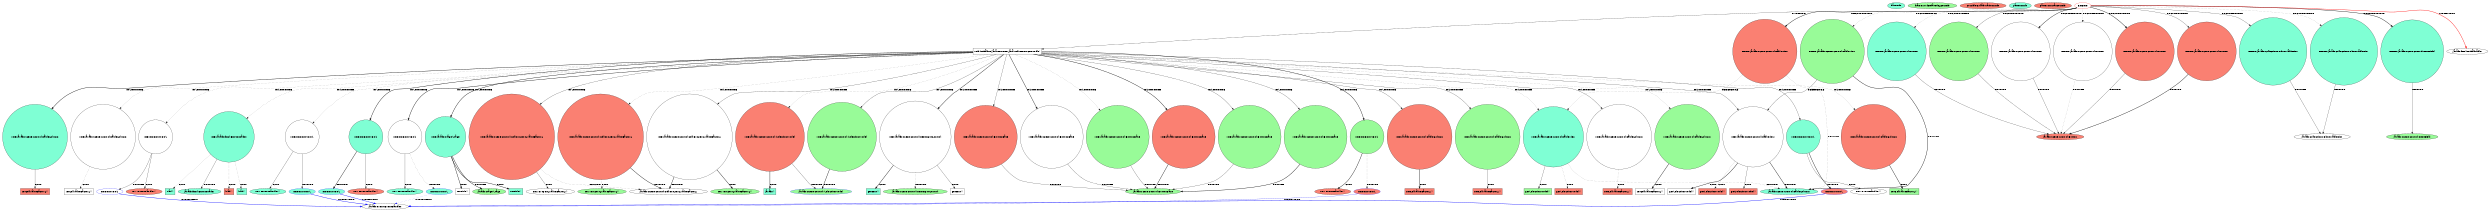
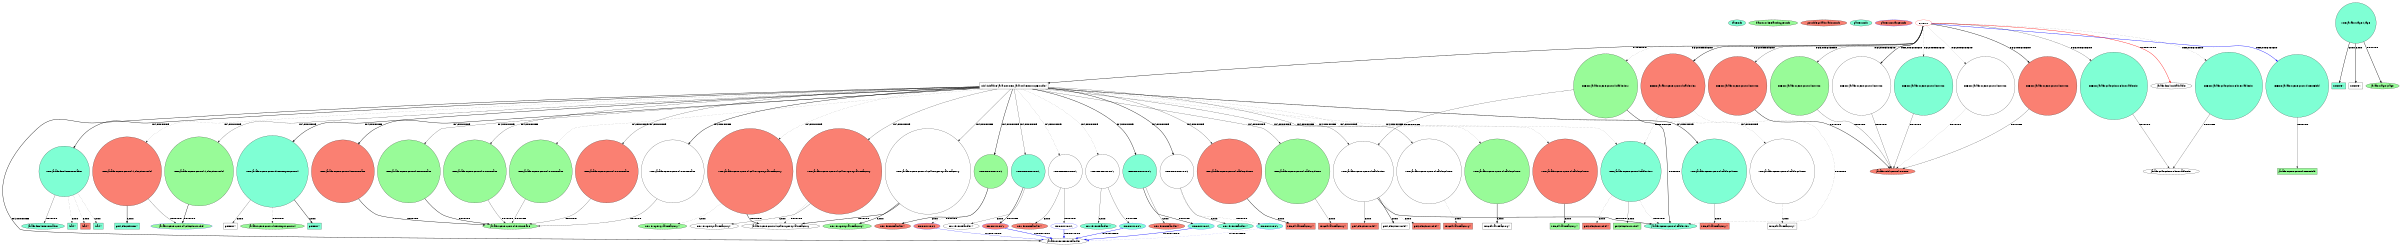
node "patternInstancesInfo": color black -> blue
edge "CLIENT" -> "FIELD:javafx.scene.control.TextField": color black -> blue
edge "CLIENT" -> "void initialize(java.net.URL,java.util.ResourceBundle)": style solid -> bold
edge "void initialize(java.net.URL,java.util.ResourceBundle)" -> "VAR:javafx.stage.Stage": now "void initialize(java.net.URL,java.util.ResourceBundle)" -> "javafx.event.EventHandler"
edge "void initialize(java.net.URL,java.util.ResourceBundle)" -> "VAR:javafx.fxml.FXMLLoader": style dotted -> bold
node "VAR:javafx.scene.control.TextInputControl": fillcolor white -> aquamarine
node "javafx.scene.control.Button": label "javafx.scene.control.Button" -> "javafx.void.control.Button"
node "javafx.scene.control.TextField": shape ellipse -> box
node "javafx()": label "javafx()" -> "getSelectedItem()"
node "javafx.scene.control.TableColumn": label "javafx.scene.control.TableColumn" -> "javafx.scene.control.TableView"
